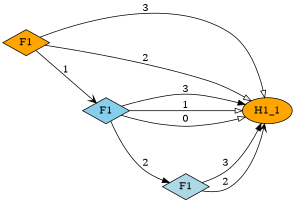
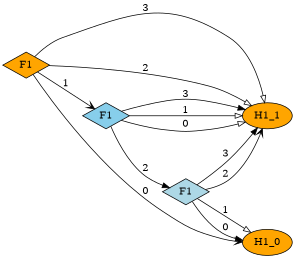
node "H1_0": added
